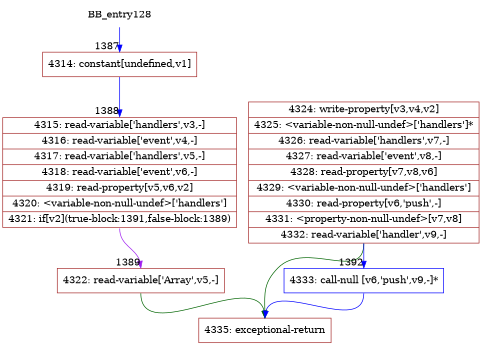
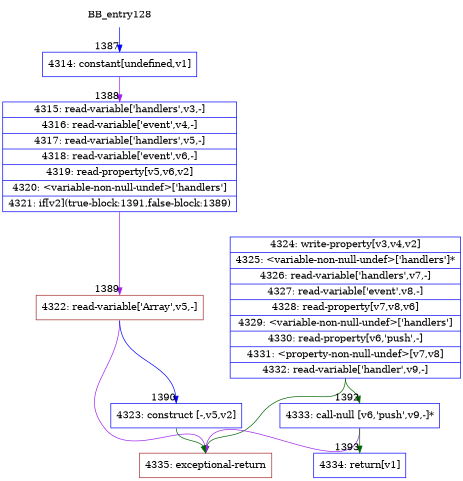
node "4314: constant[undefined,v1]": color brown -> blue
edge "4314: constant[undefined,v1]" -> "4315: read-variable['handlers',v3,-]": color blue -> purple
node "4315: read-variable['handlers',v3,-]": color brown -> blue
node "4324: write-property[v3,v4,v2]": color brown -> blue
edge "4324: write-property[v3,v4,v2]" -> "4333: call-null [v6,'push',v9,-]*": color blue -> darkgreen
edge "4322: read-variable['Array',v5,-]" -> "4335: exceptional-return": color darkgreen -> purple
edge "4333: call-null [v6,'push',v9,-]*" -> "4335: exceptional-return": color blue -> purple
node "4323: construct [-,v5,v2]": added
node "4334: return[v1]": added
